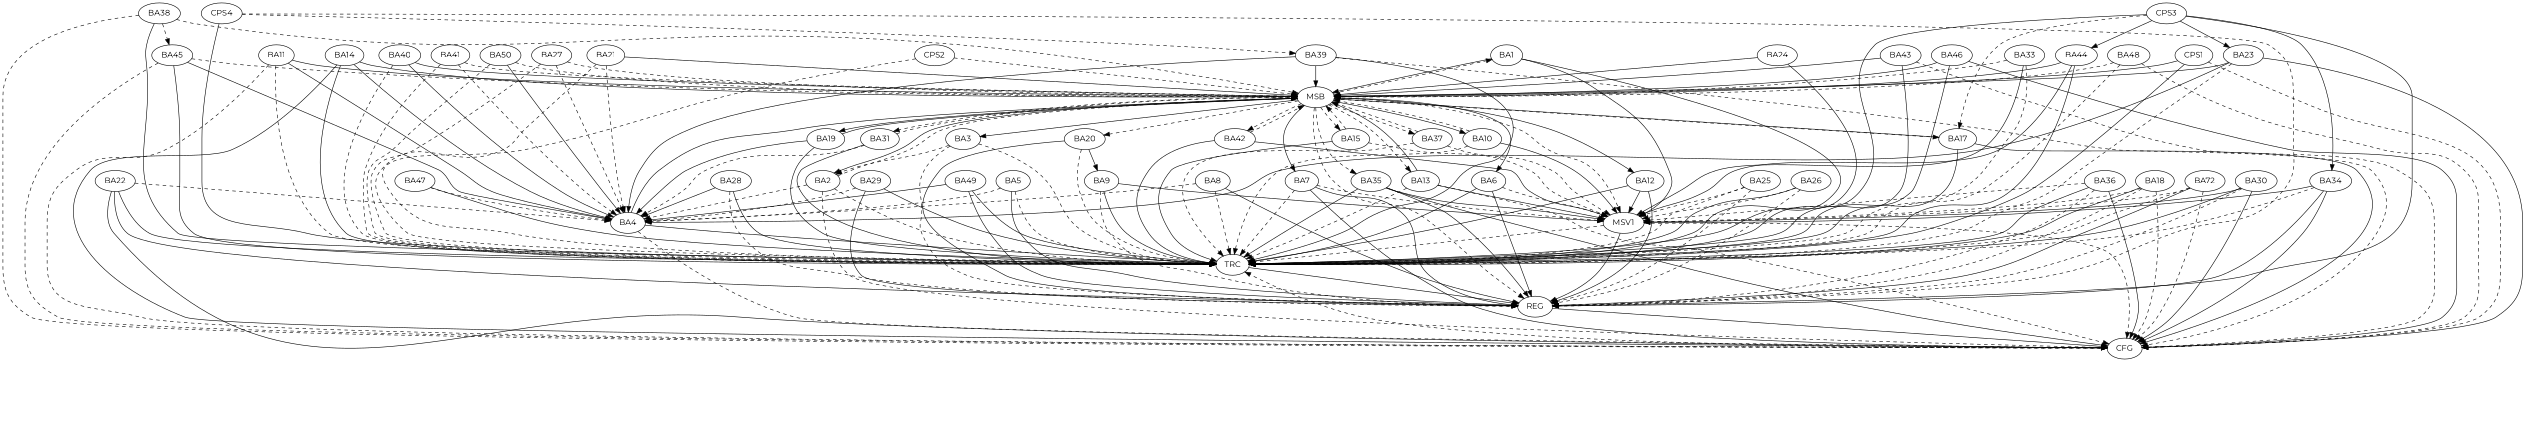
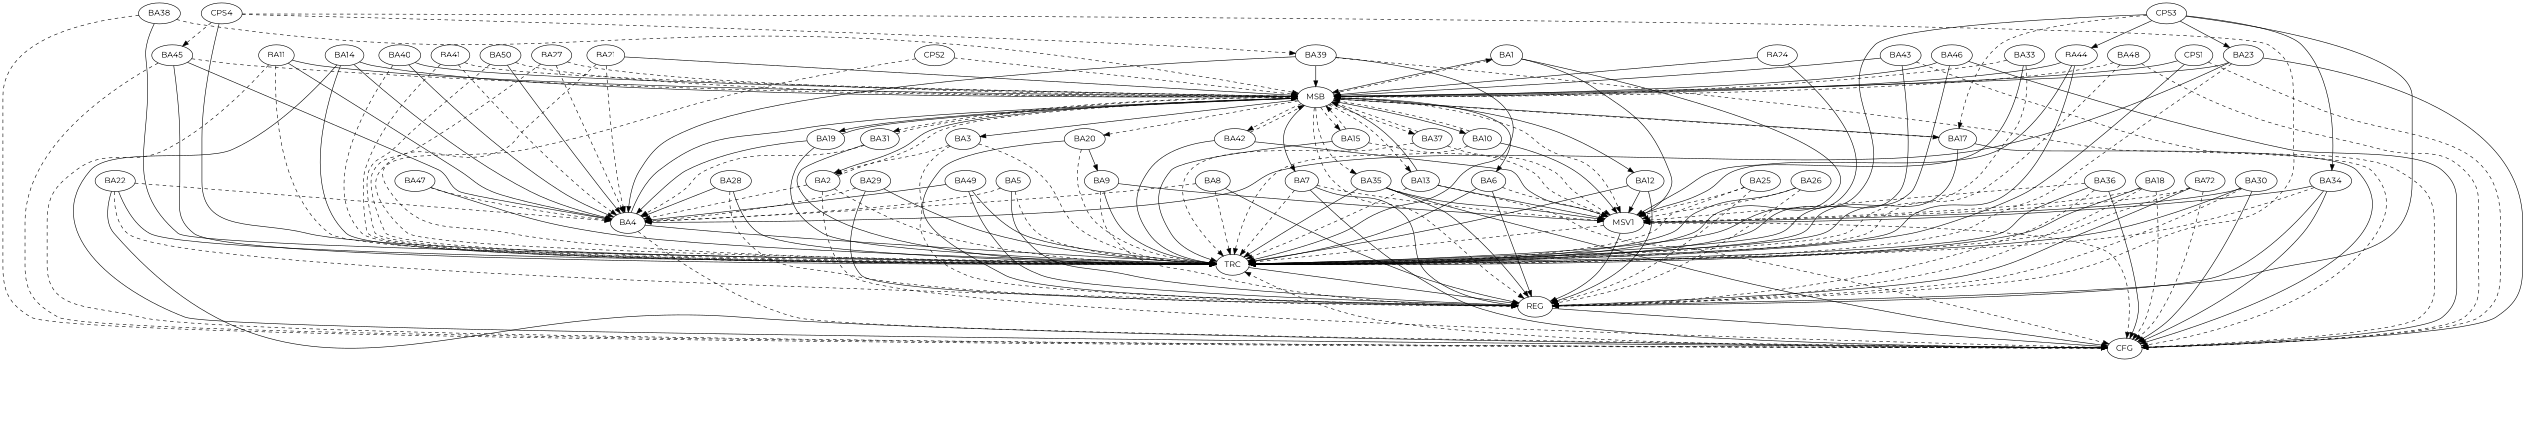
edge "BA38" -> "BA45": now "CPS4" -> "BA45"
edge "BA22" -> "REG": style solid -> dashed
